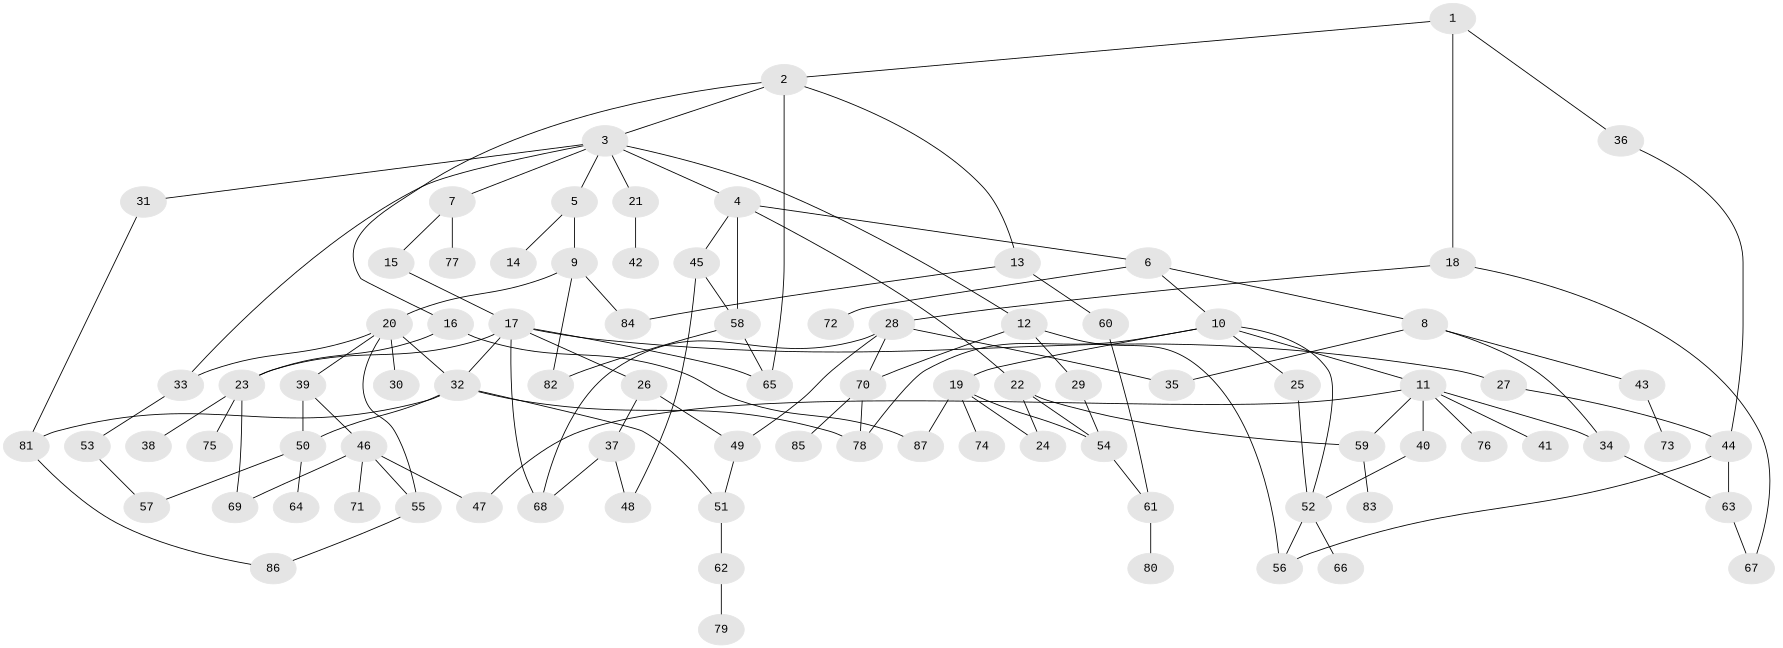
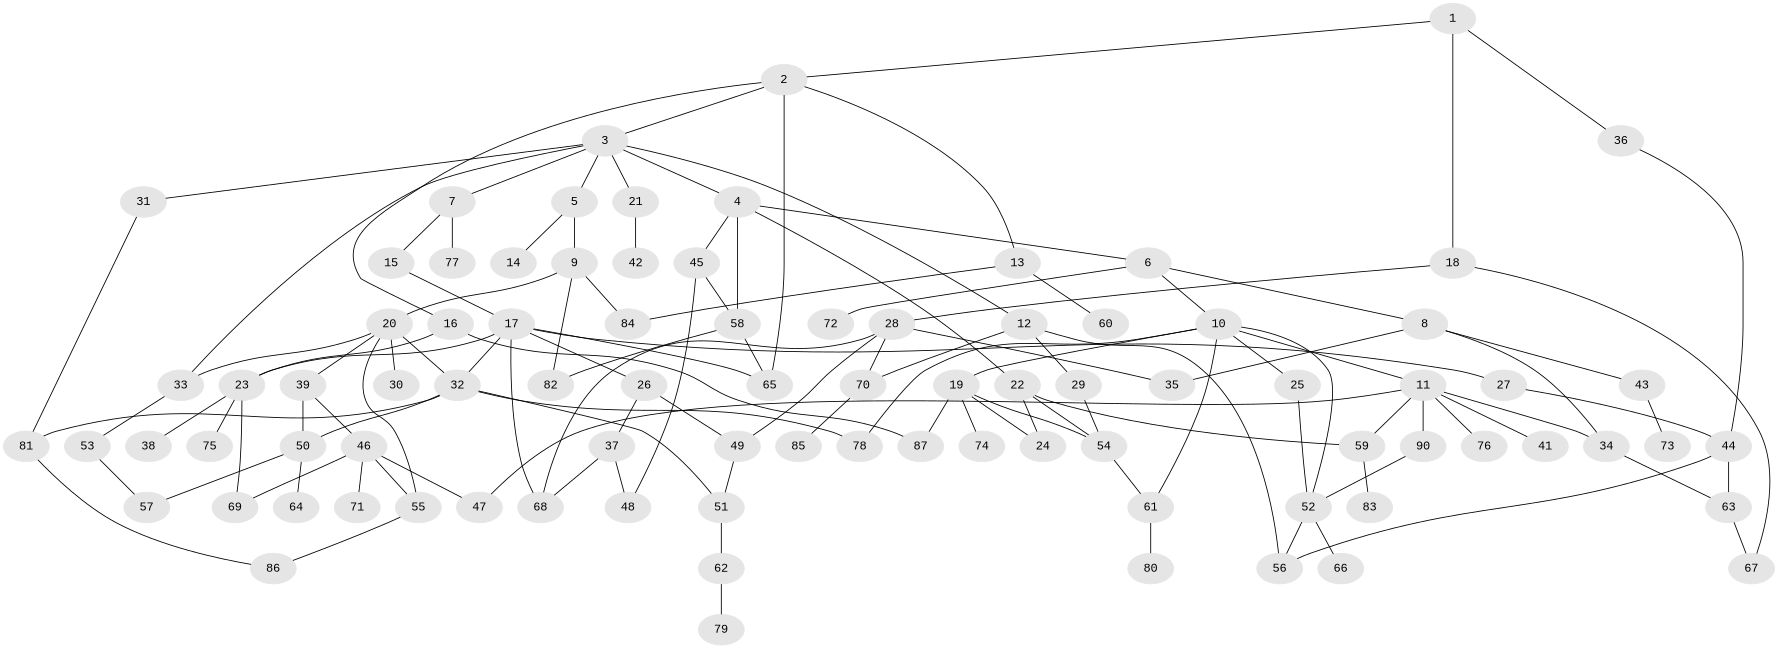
edge "60" -- "61": now "10" -- "61"
edge "70" -- "78": removed
node "40": label "40" -> "90"
